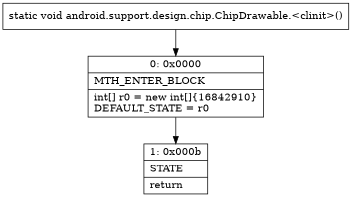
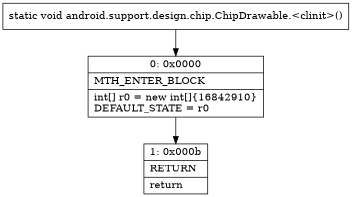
node "1: 0x000b": text "STATE" -> "RETURN"
